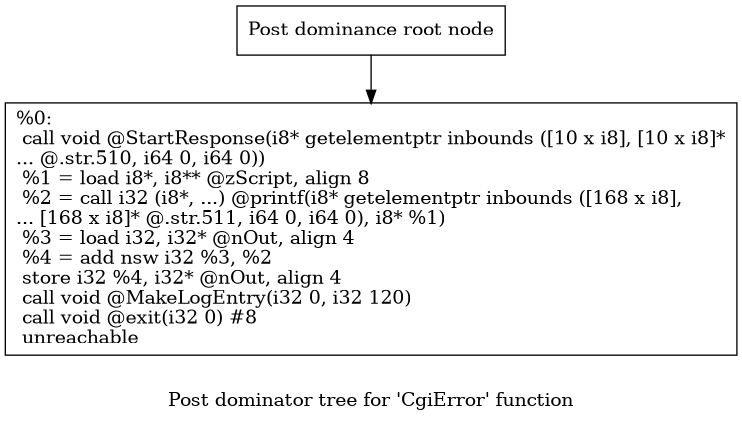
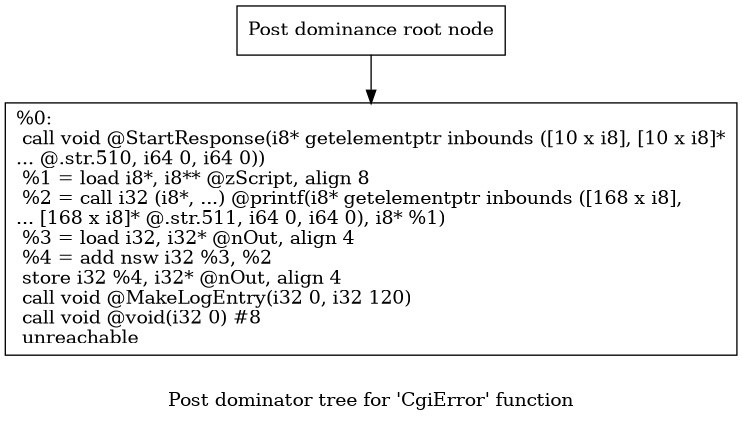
node "%0:": text "call void @exit(i32 0) #8" -> "call void @void(i32 0) #8"
